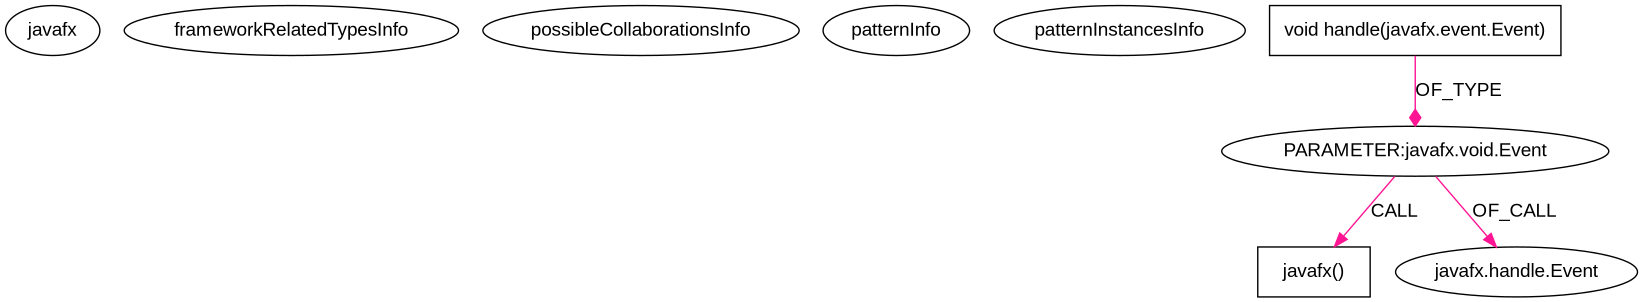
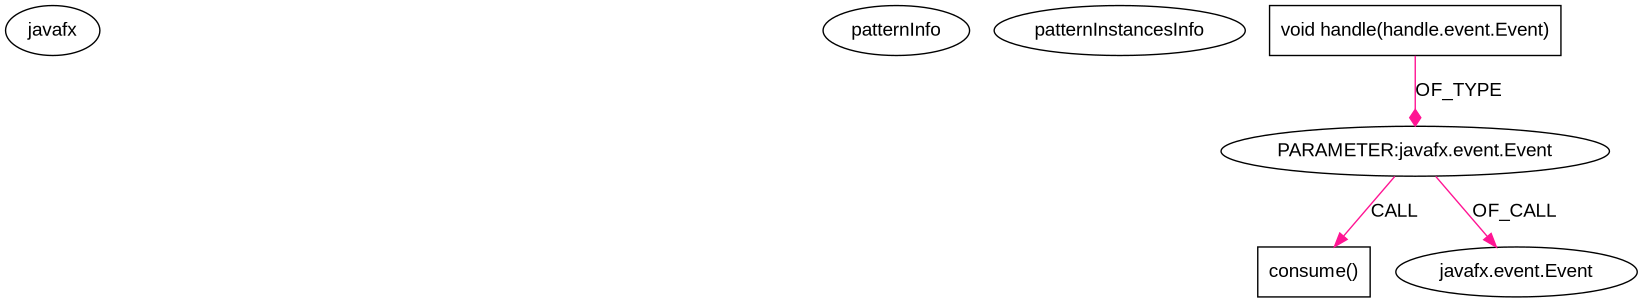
node "frameworkRelatedTypesInfo": removed
node "possibleCollaborationsInfo": removed
node "void handle(javafx.event.Event)": label "void handle(javafx.event.Event)" -> "void handle(handle.event.Event)"
node "PARAMETER:javafx.void.Event": label "PARAMETER:javafx.void.Event" -> "PARAMETER:javafx.event.Event"
node "javafx()": label "javafx()" -> "consume()"
node "javafx.handle.Event": label "javafx.handle.Event" -> "javafx.event.Event"
